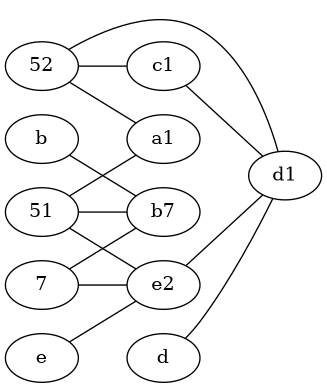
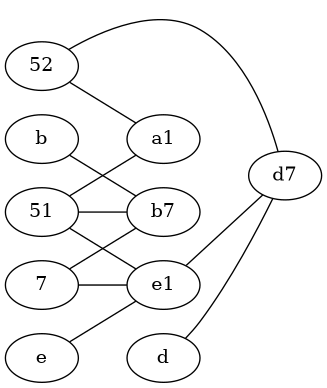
node "c1": removed
node "d1": label "d1" -> "d7"
node "e2": label "e2" -> "e1"
